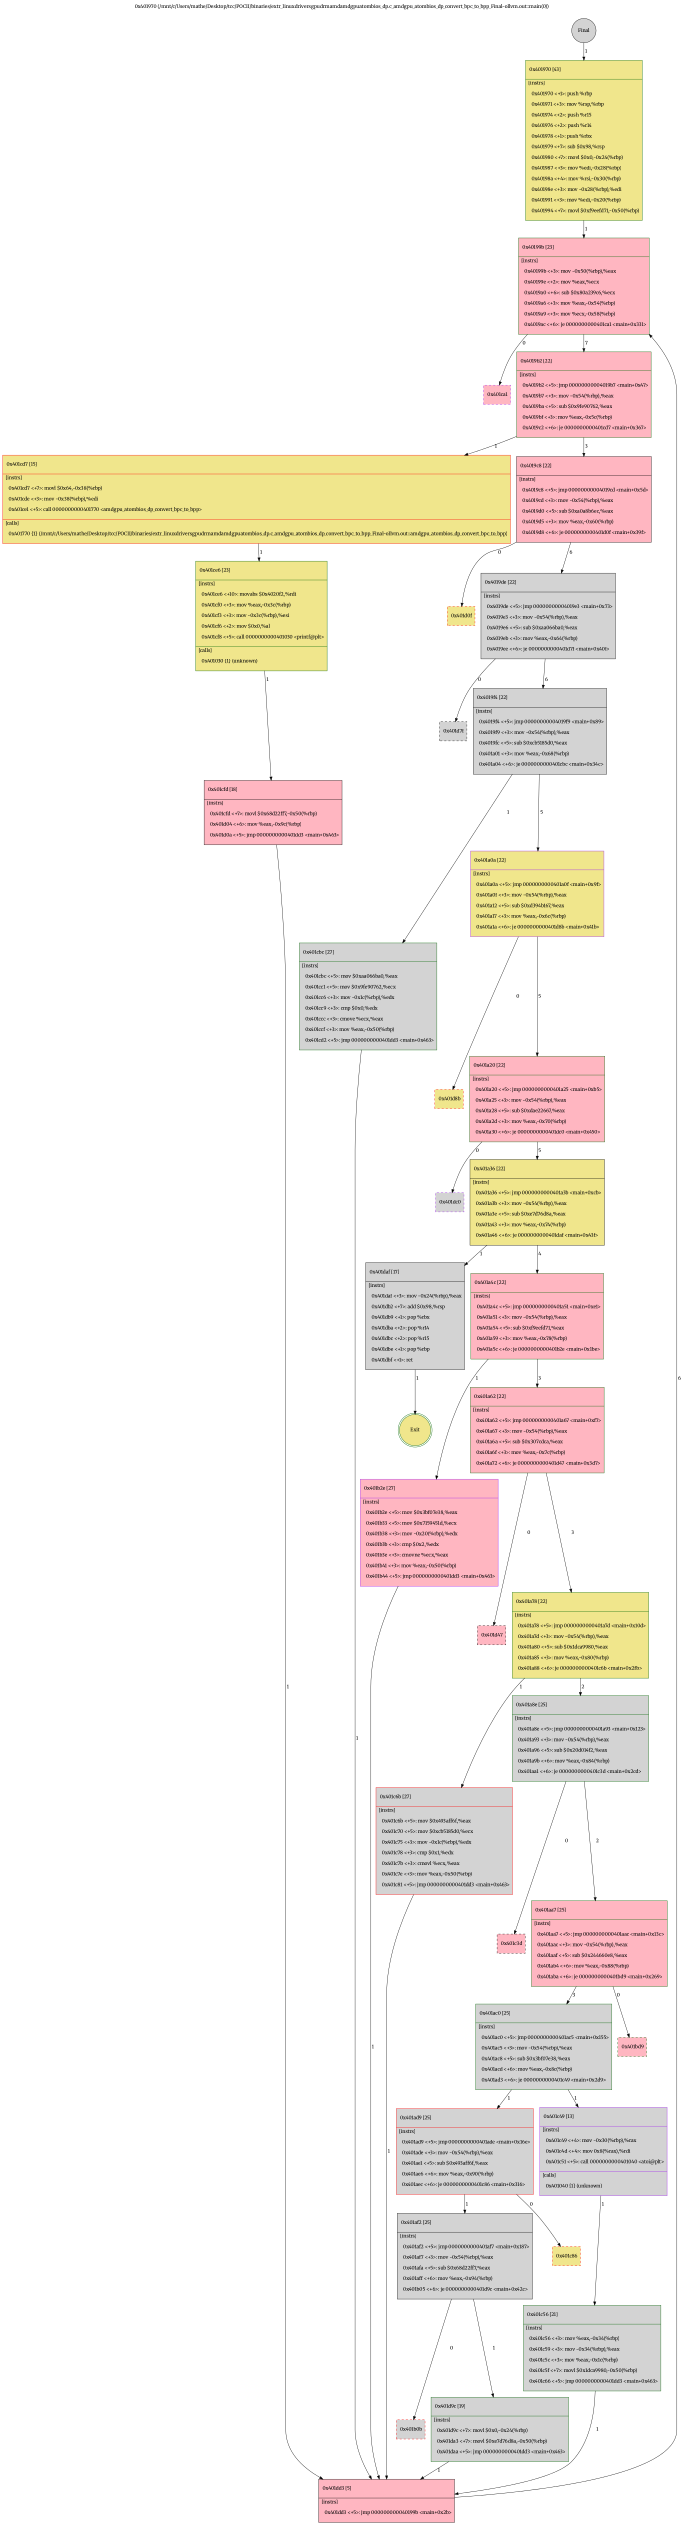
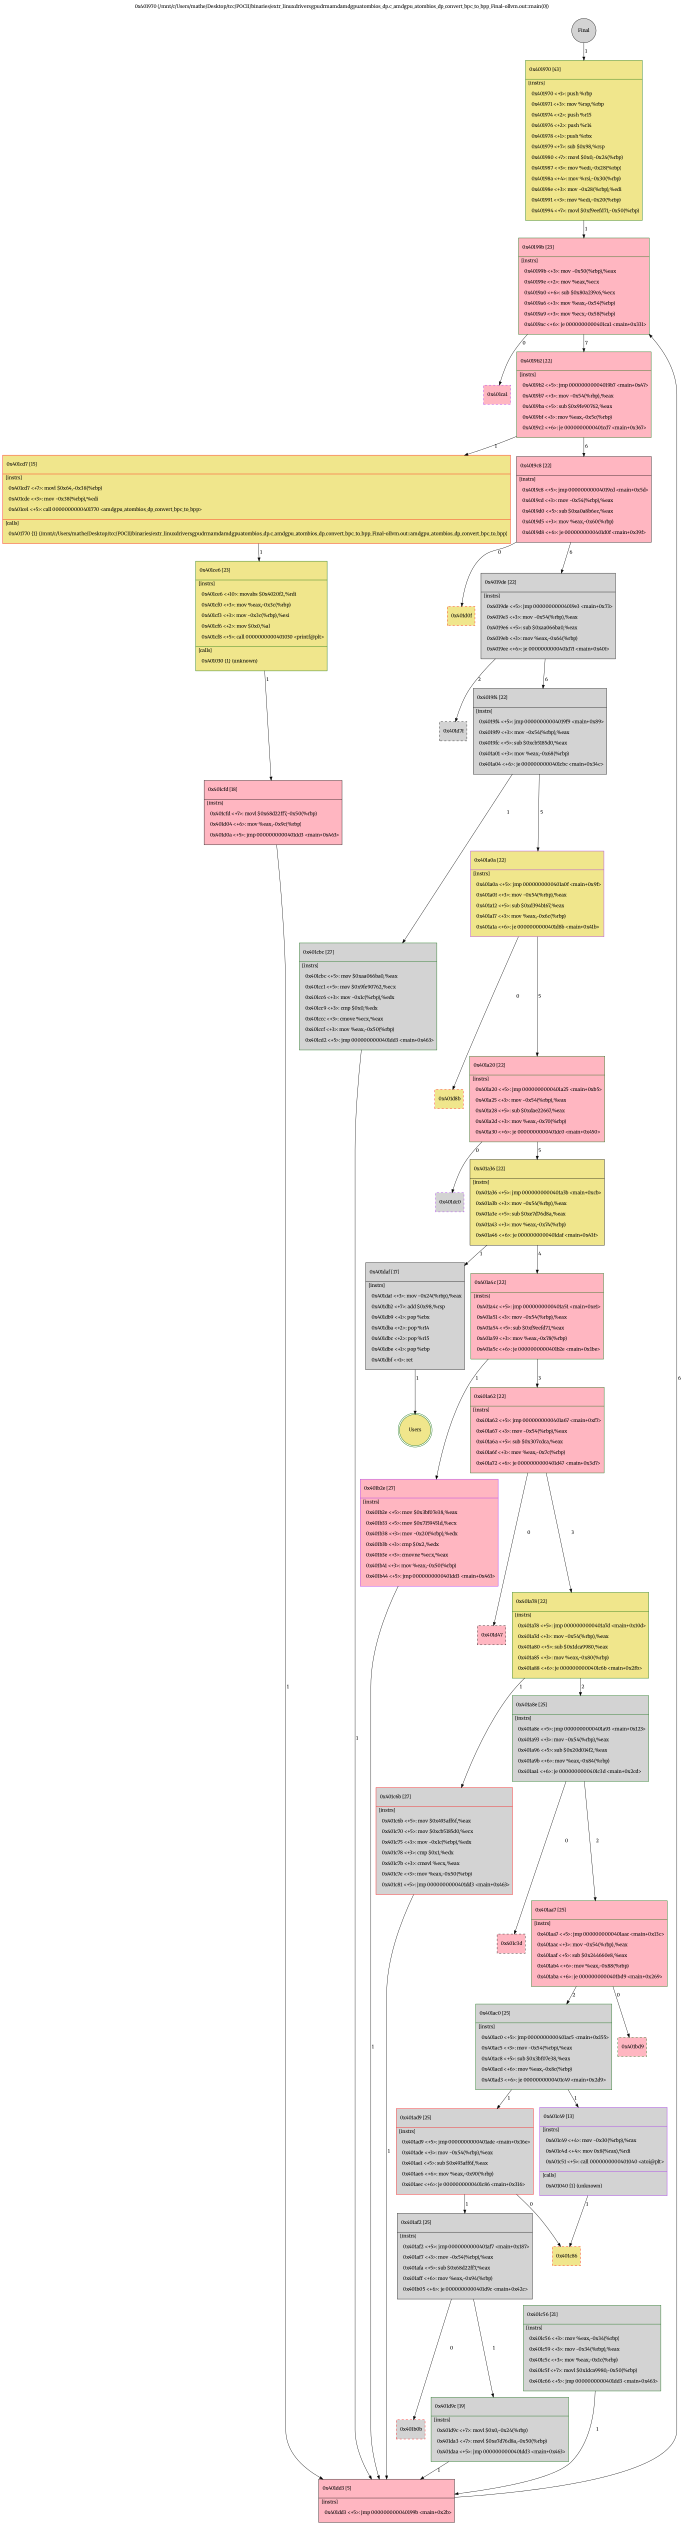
edge "0x4019b2 [22]" -> "0x4019c8 [22]": label " 3" -> " 6"
edge "0x4019de [22]" -> "0x401d7f": label " 0" -> " 2"
node "Exit": label "Exit" -> "Users"
edge "0x401aa7 [25]" -> "0x401ac0 [25]": label " 3" -> " 2"
edge "0x401c49 [13]" -> "0x401c56 [21]": now "0x401c49 [13]" -> "0x401c86"
